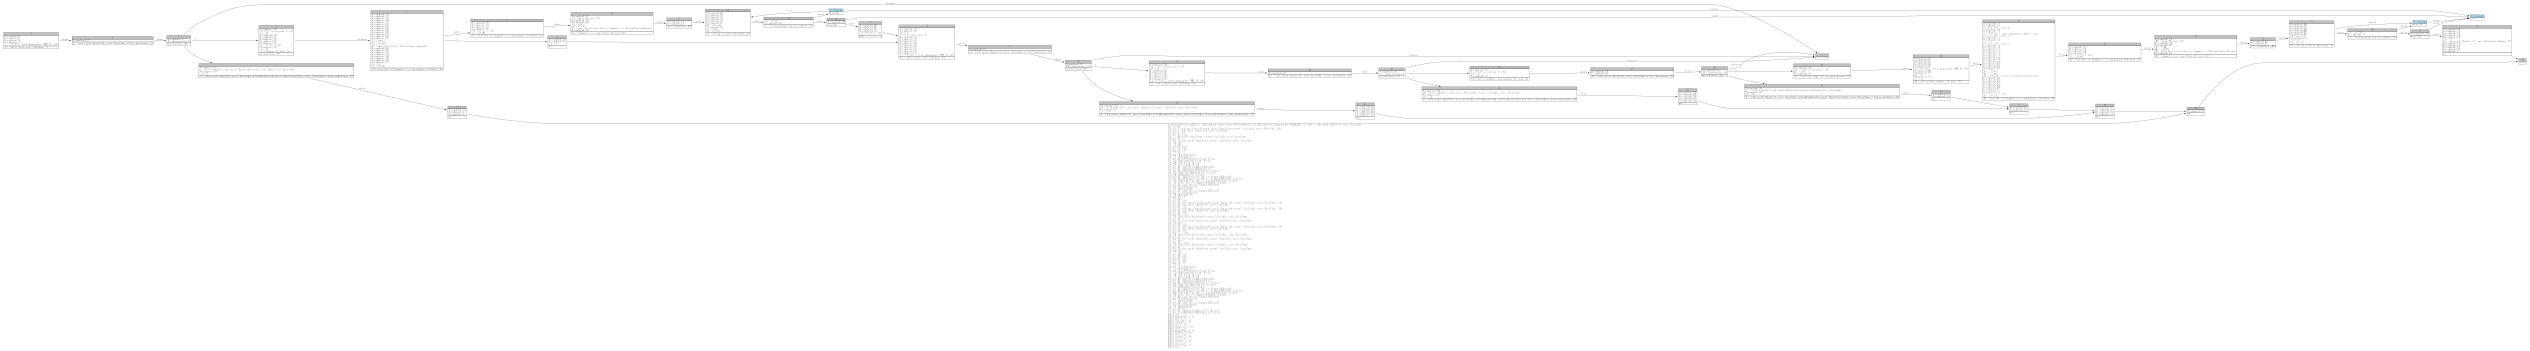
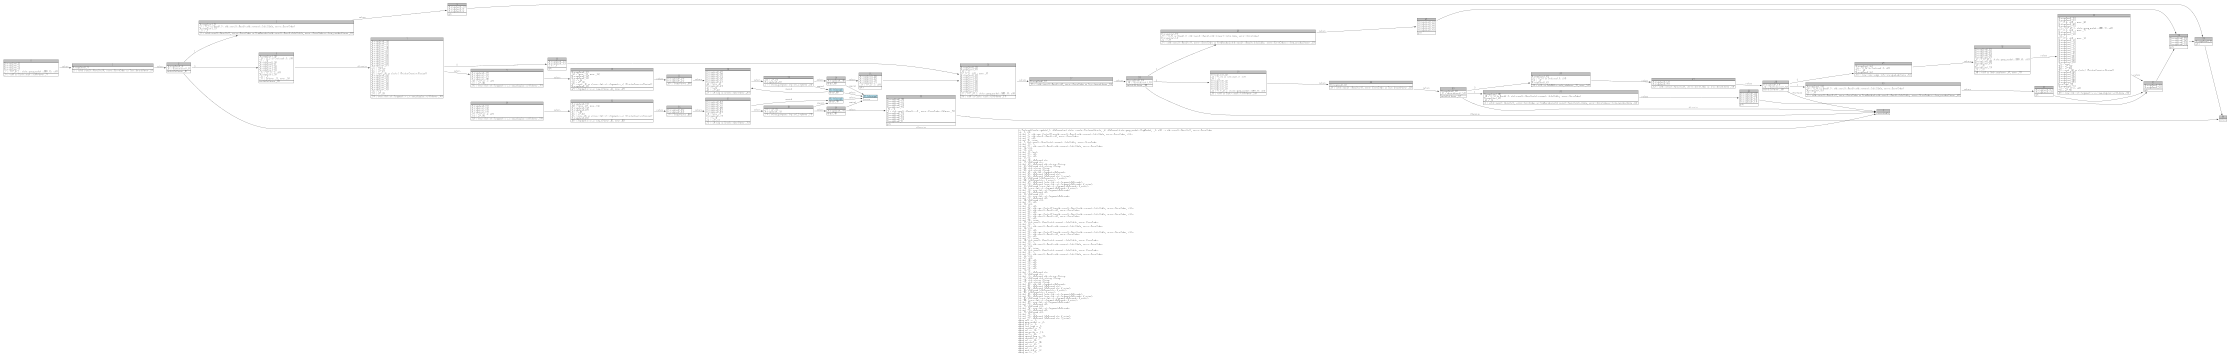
edge "33" -> "34": now "33" -> "41"
